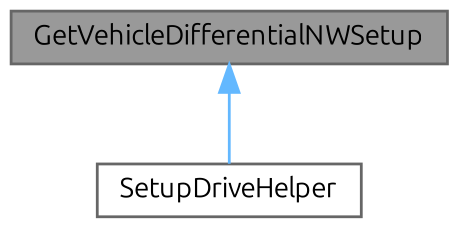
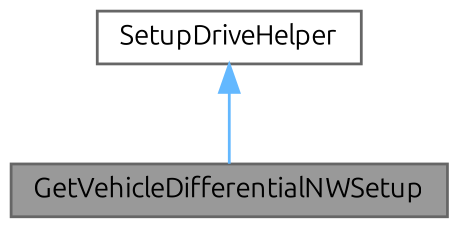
edge "SetupDriveHelper" -> "GetVehicleDifferentialNWSetup": reversed
